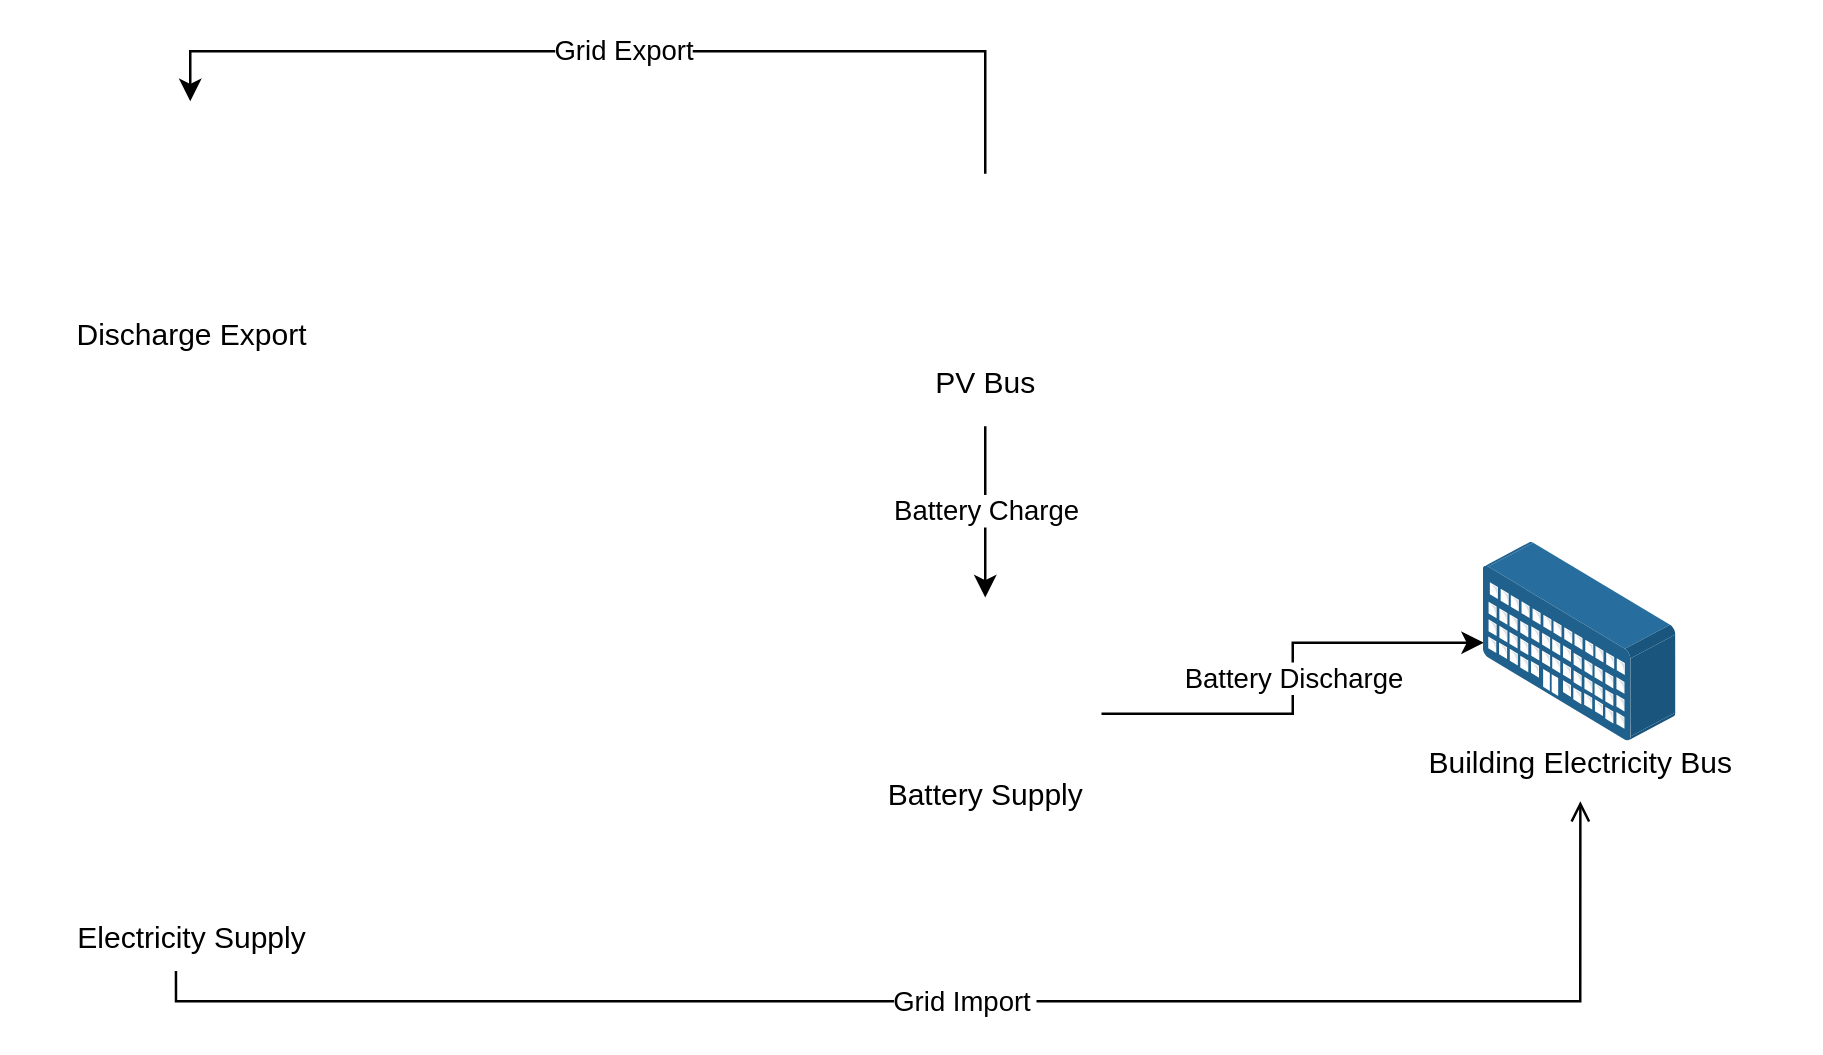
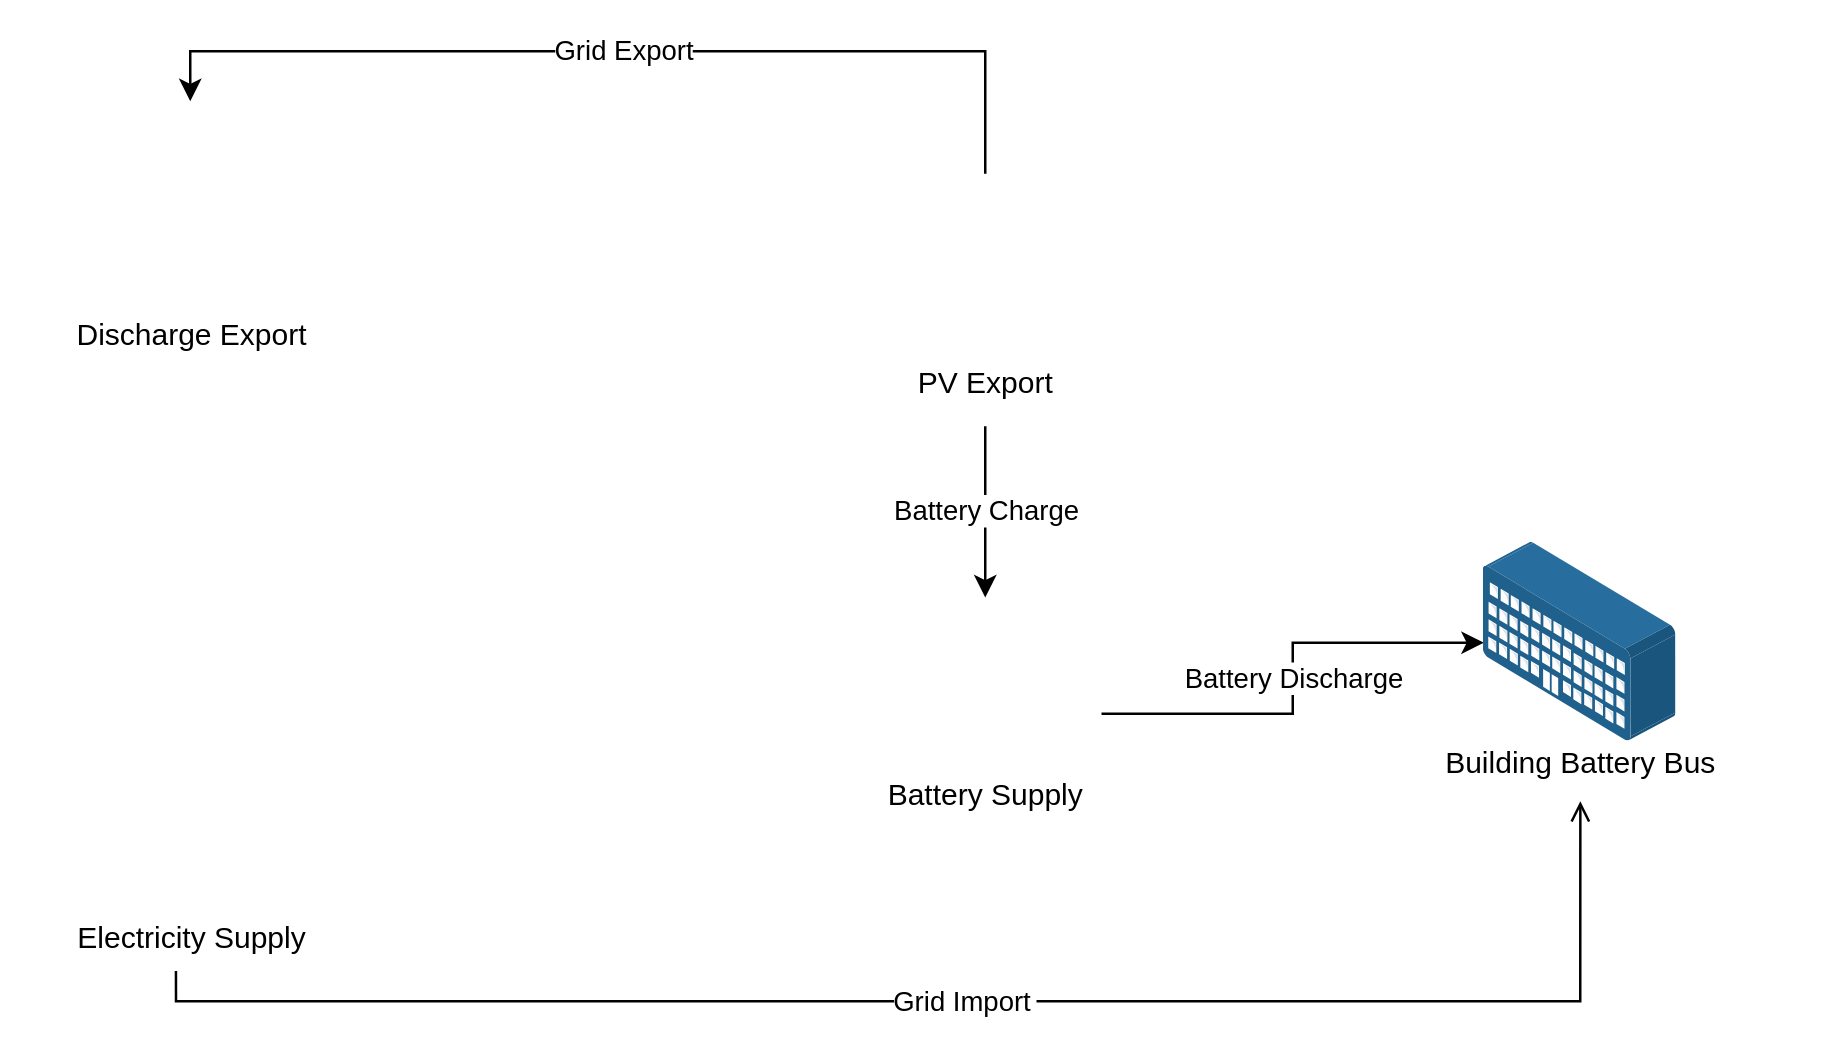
node "PV Bus": label "PV Bus" -> "PV Export"
node "Building Electricity Bus": label "Building Electricity Bus" -> "Building Battery Bus"
